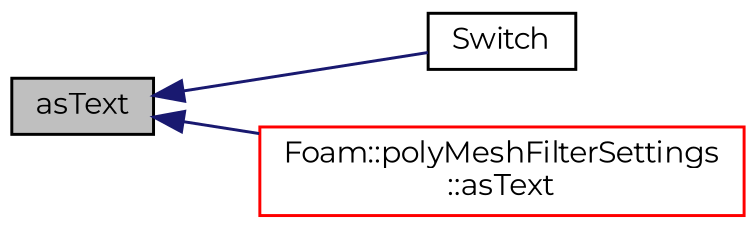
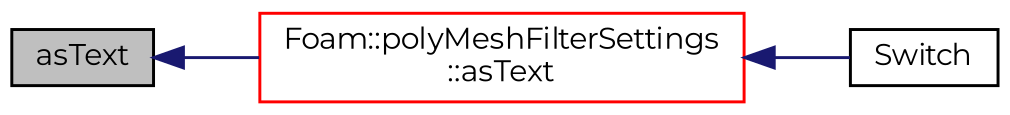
edge "Switch" -> "asText": now "Switch" -> "Foam::polyMeshFilterSettings ::asText"
